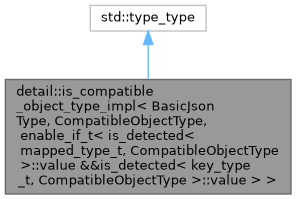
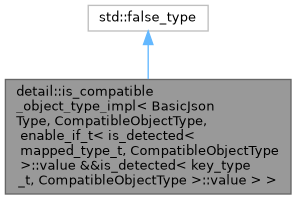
node "std::type_type": label "std::type_type" -> "std::false_type"
